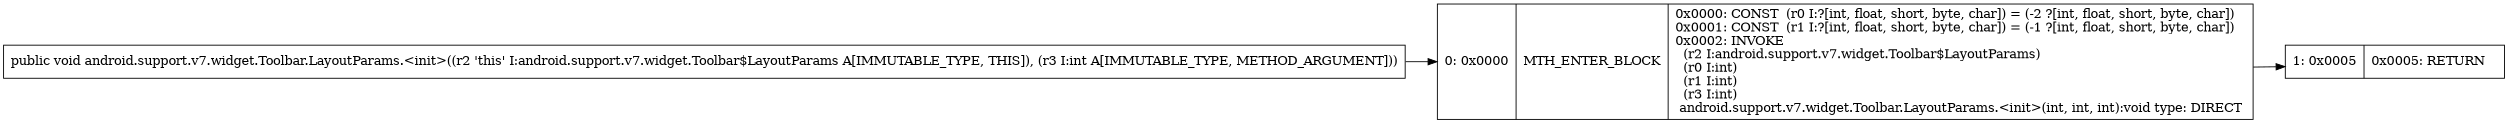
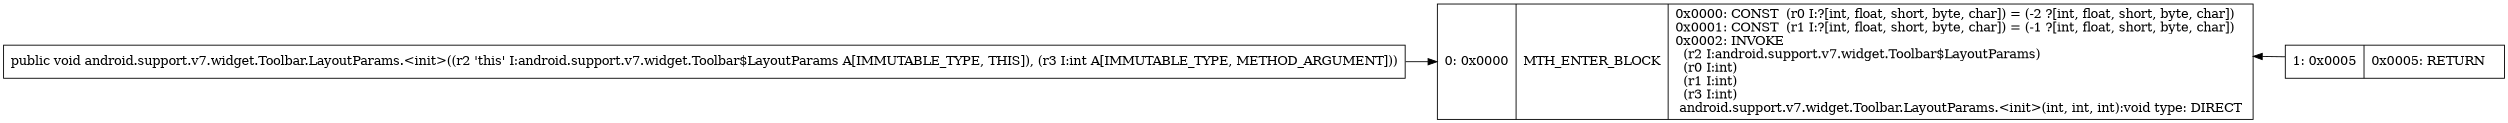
edge "0: 0x0000" -> "1: 0x0005": reversed
